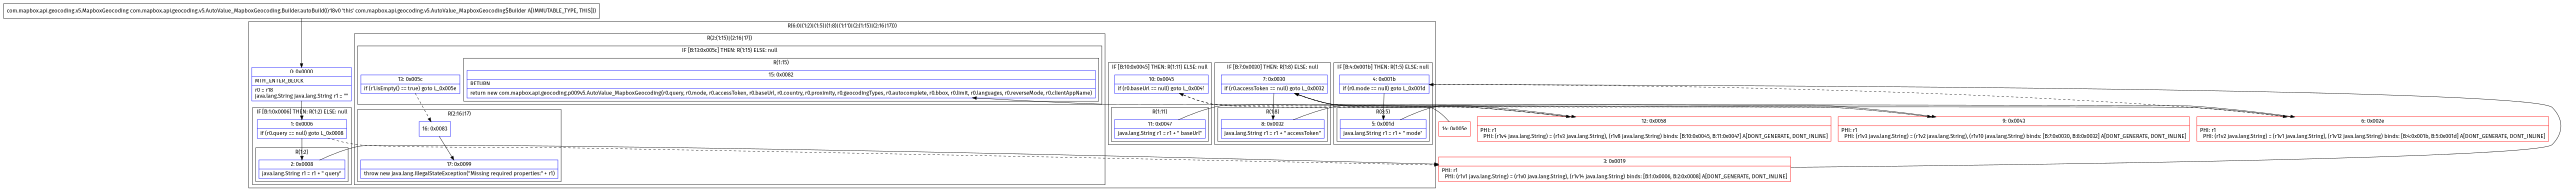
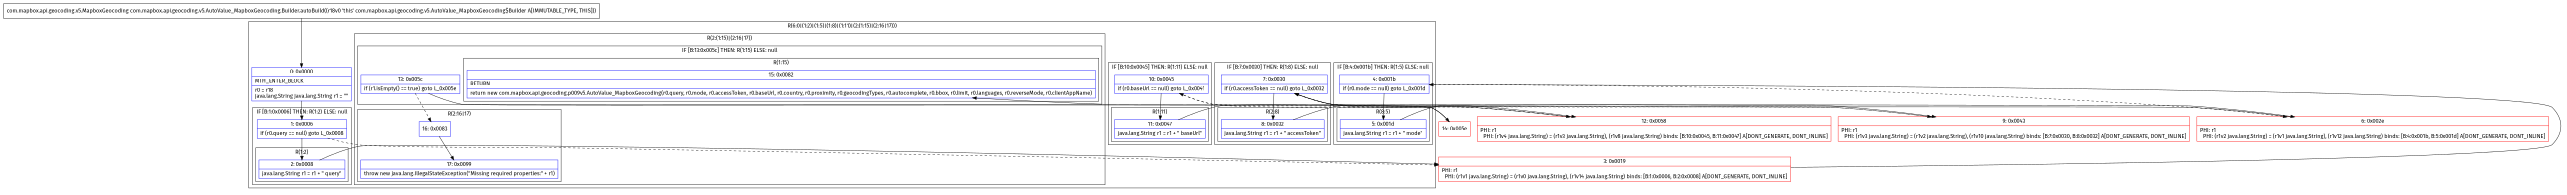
edge "10: 0x0045" -> "11: 0x0047": added
edge "13: 0x005c" -> "14: 0x005e": added
cluster "R(1:8)": label "R(1:8)" -> "R(2:8)"
